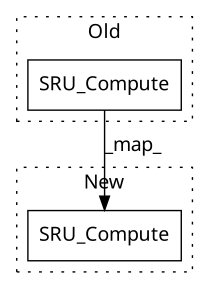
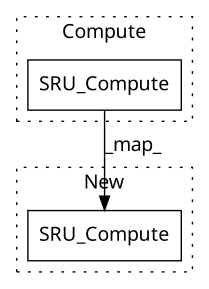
cluster "Old": label "Old" -> "Compute"
